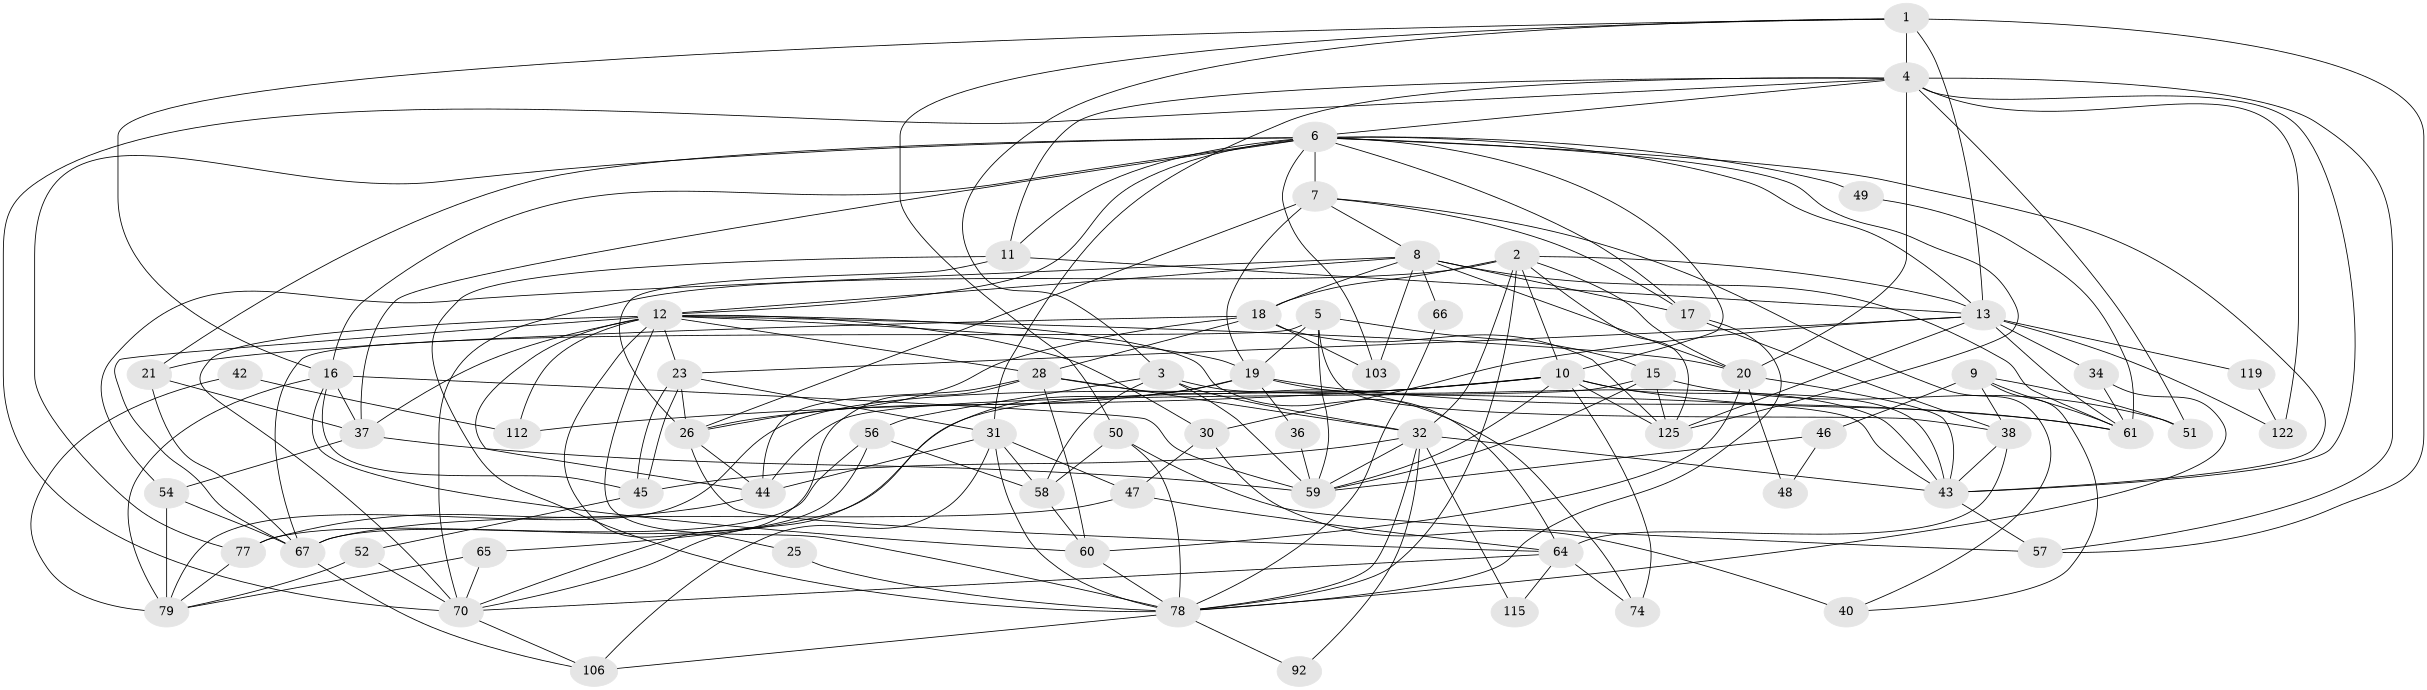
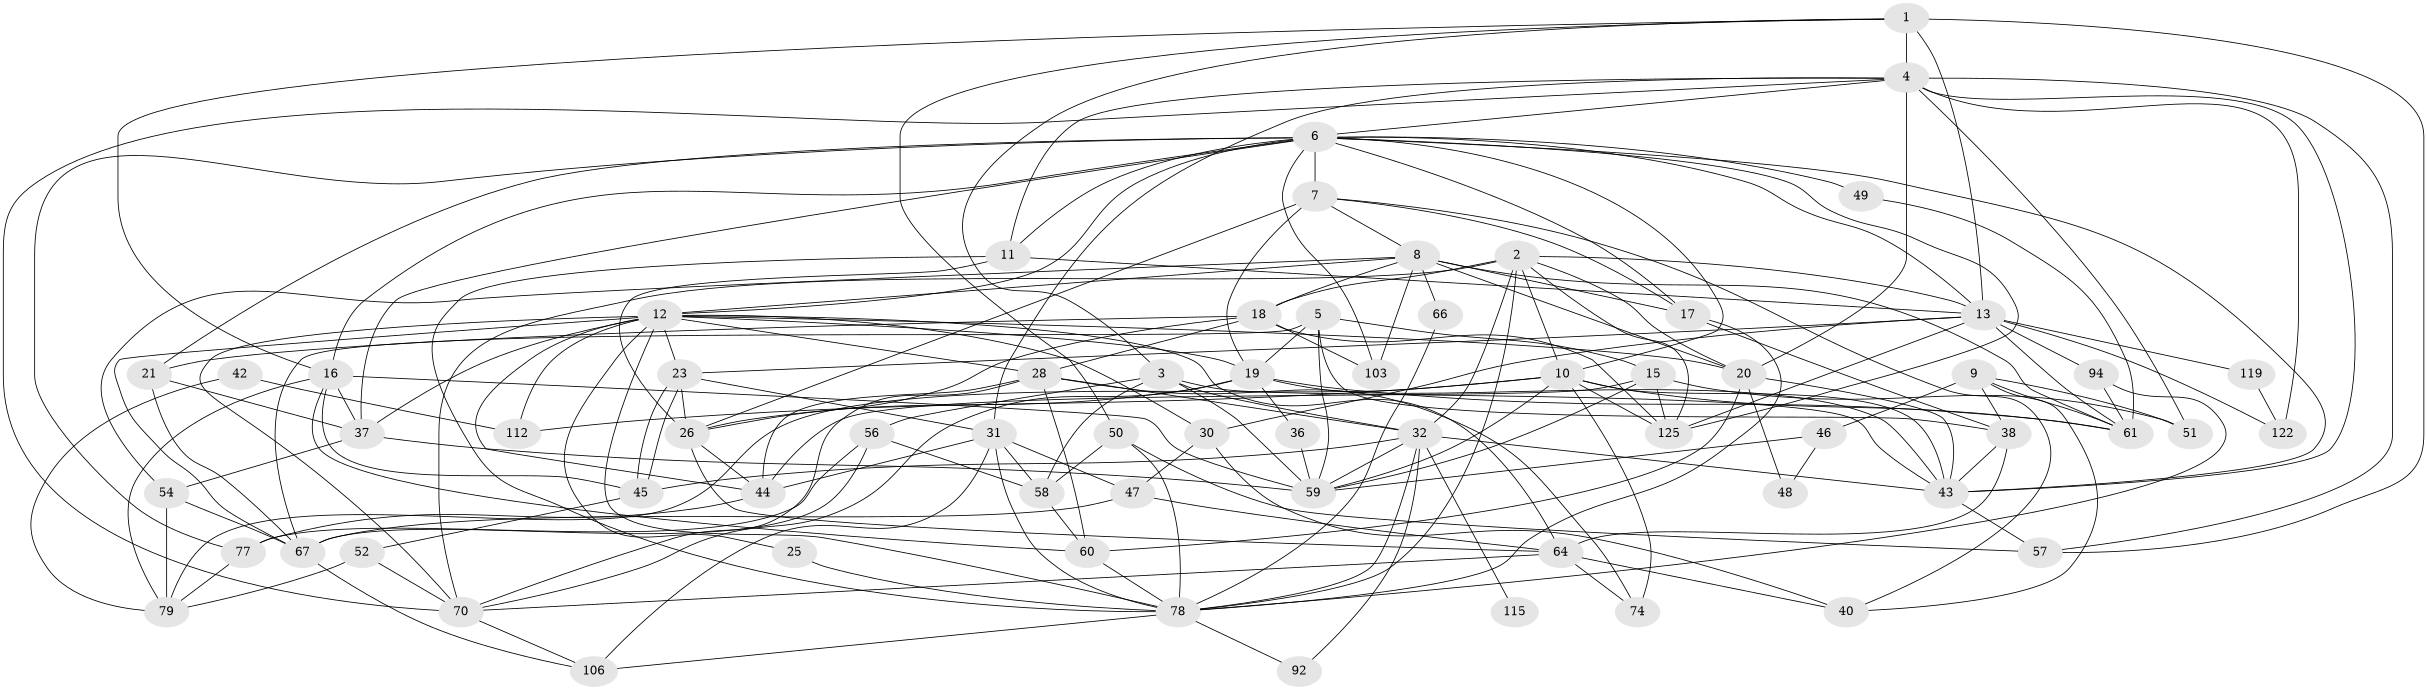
node "34": label "34" -> "94"
node "65": removed
edge "64" -- "115": now "64" -- "40"
